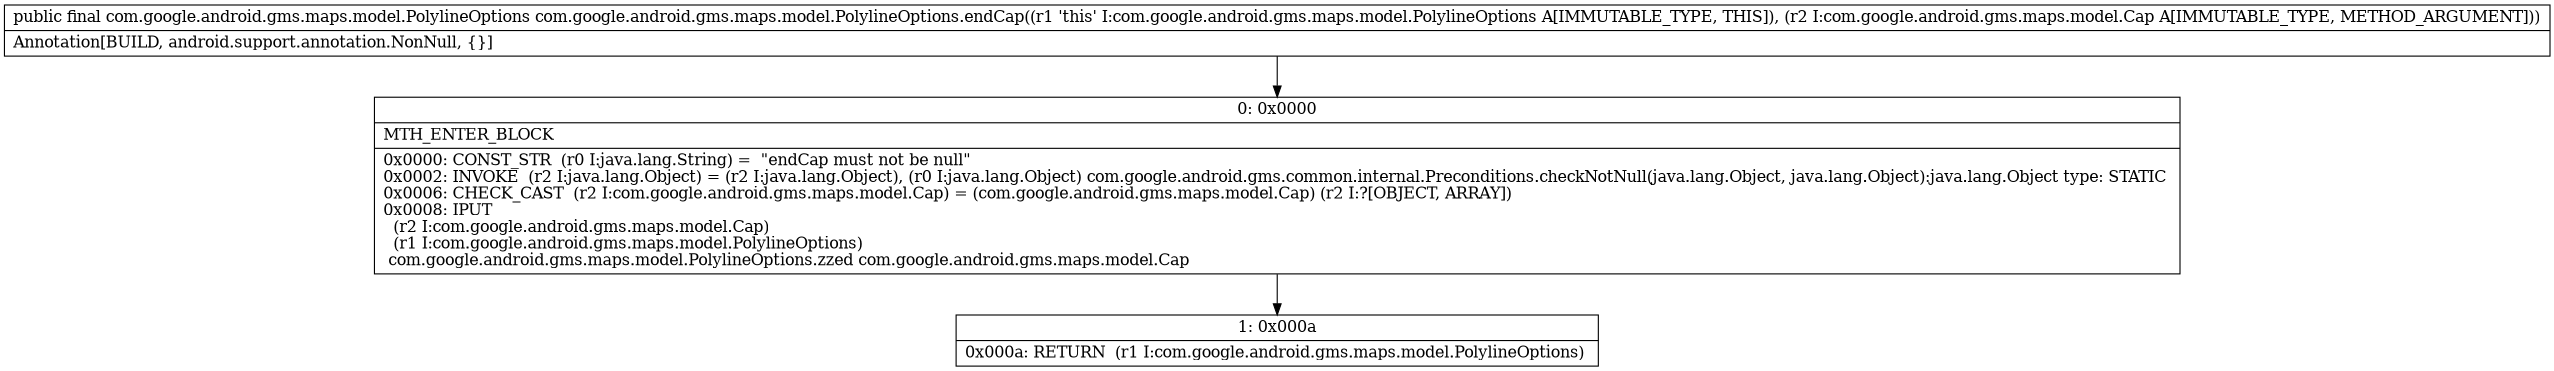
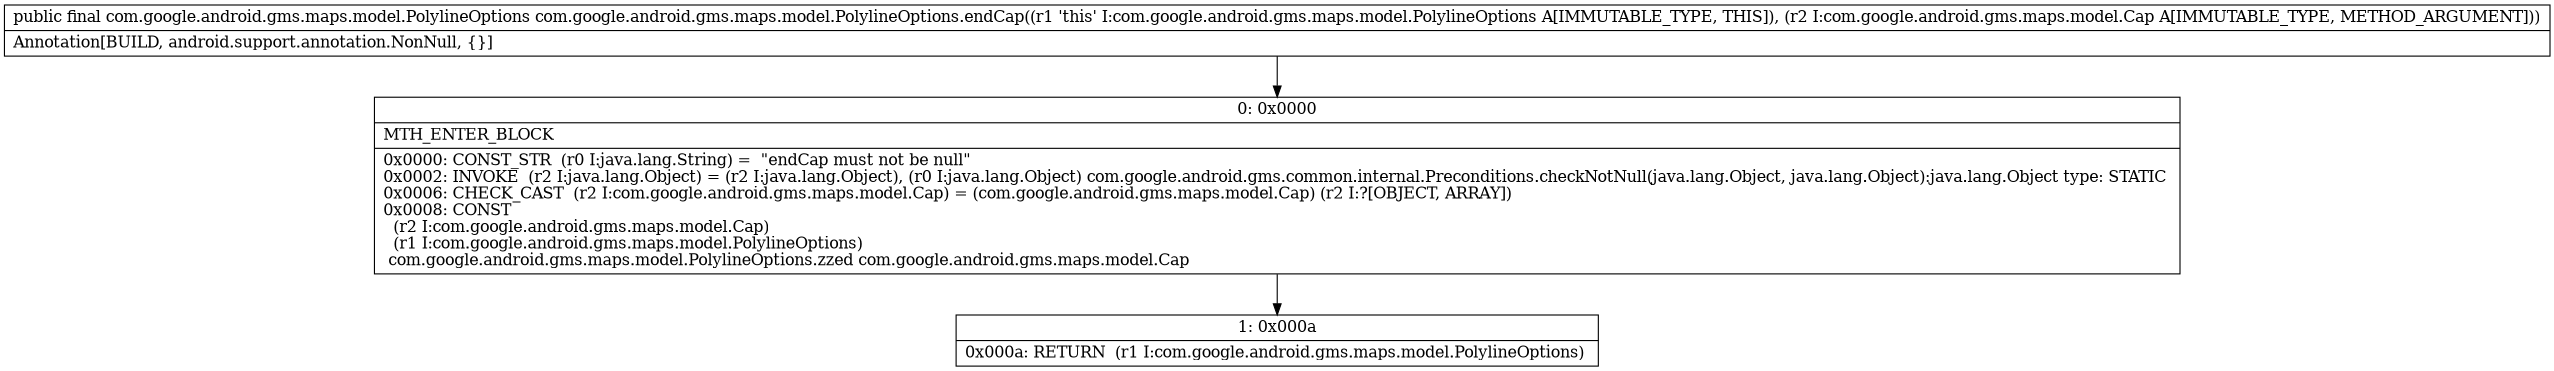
node "0: 0x0000": text "0x0008: IPUT" -> "0x0008: CONST"
